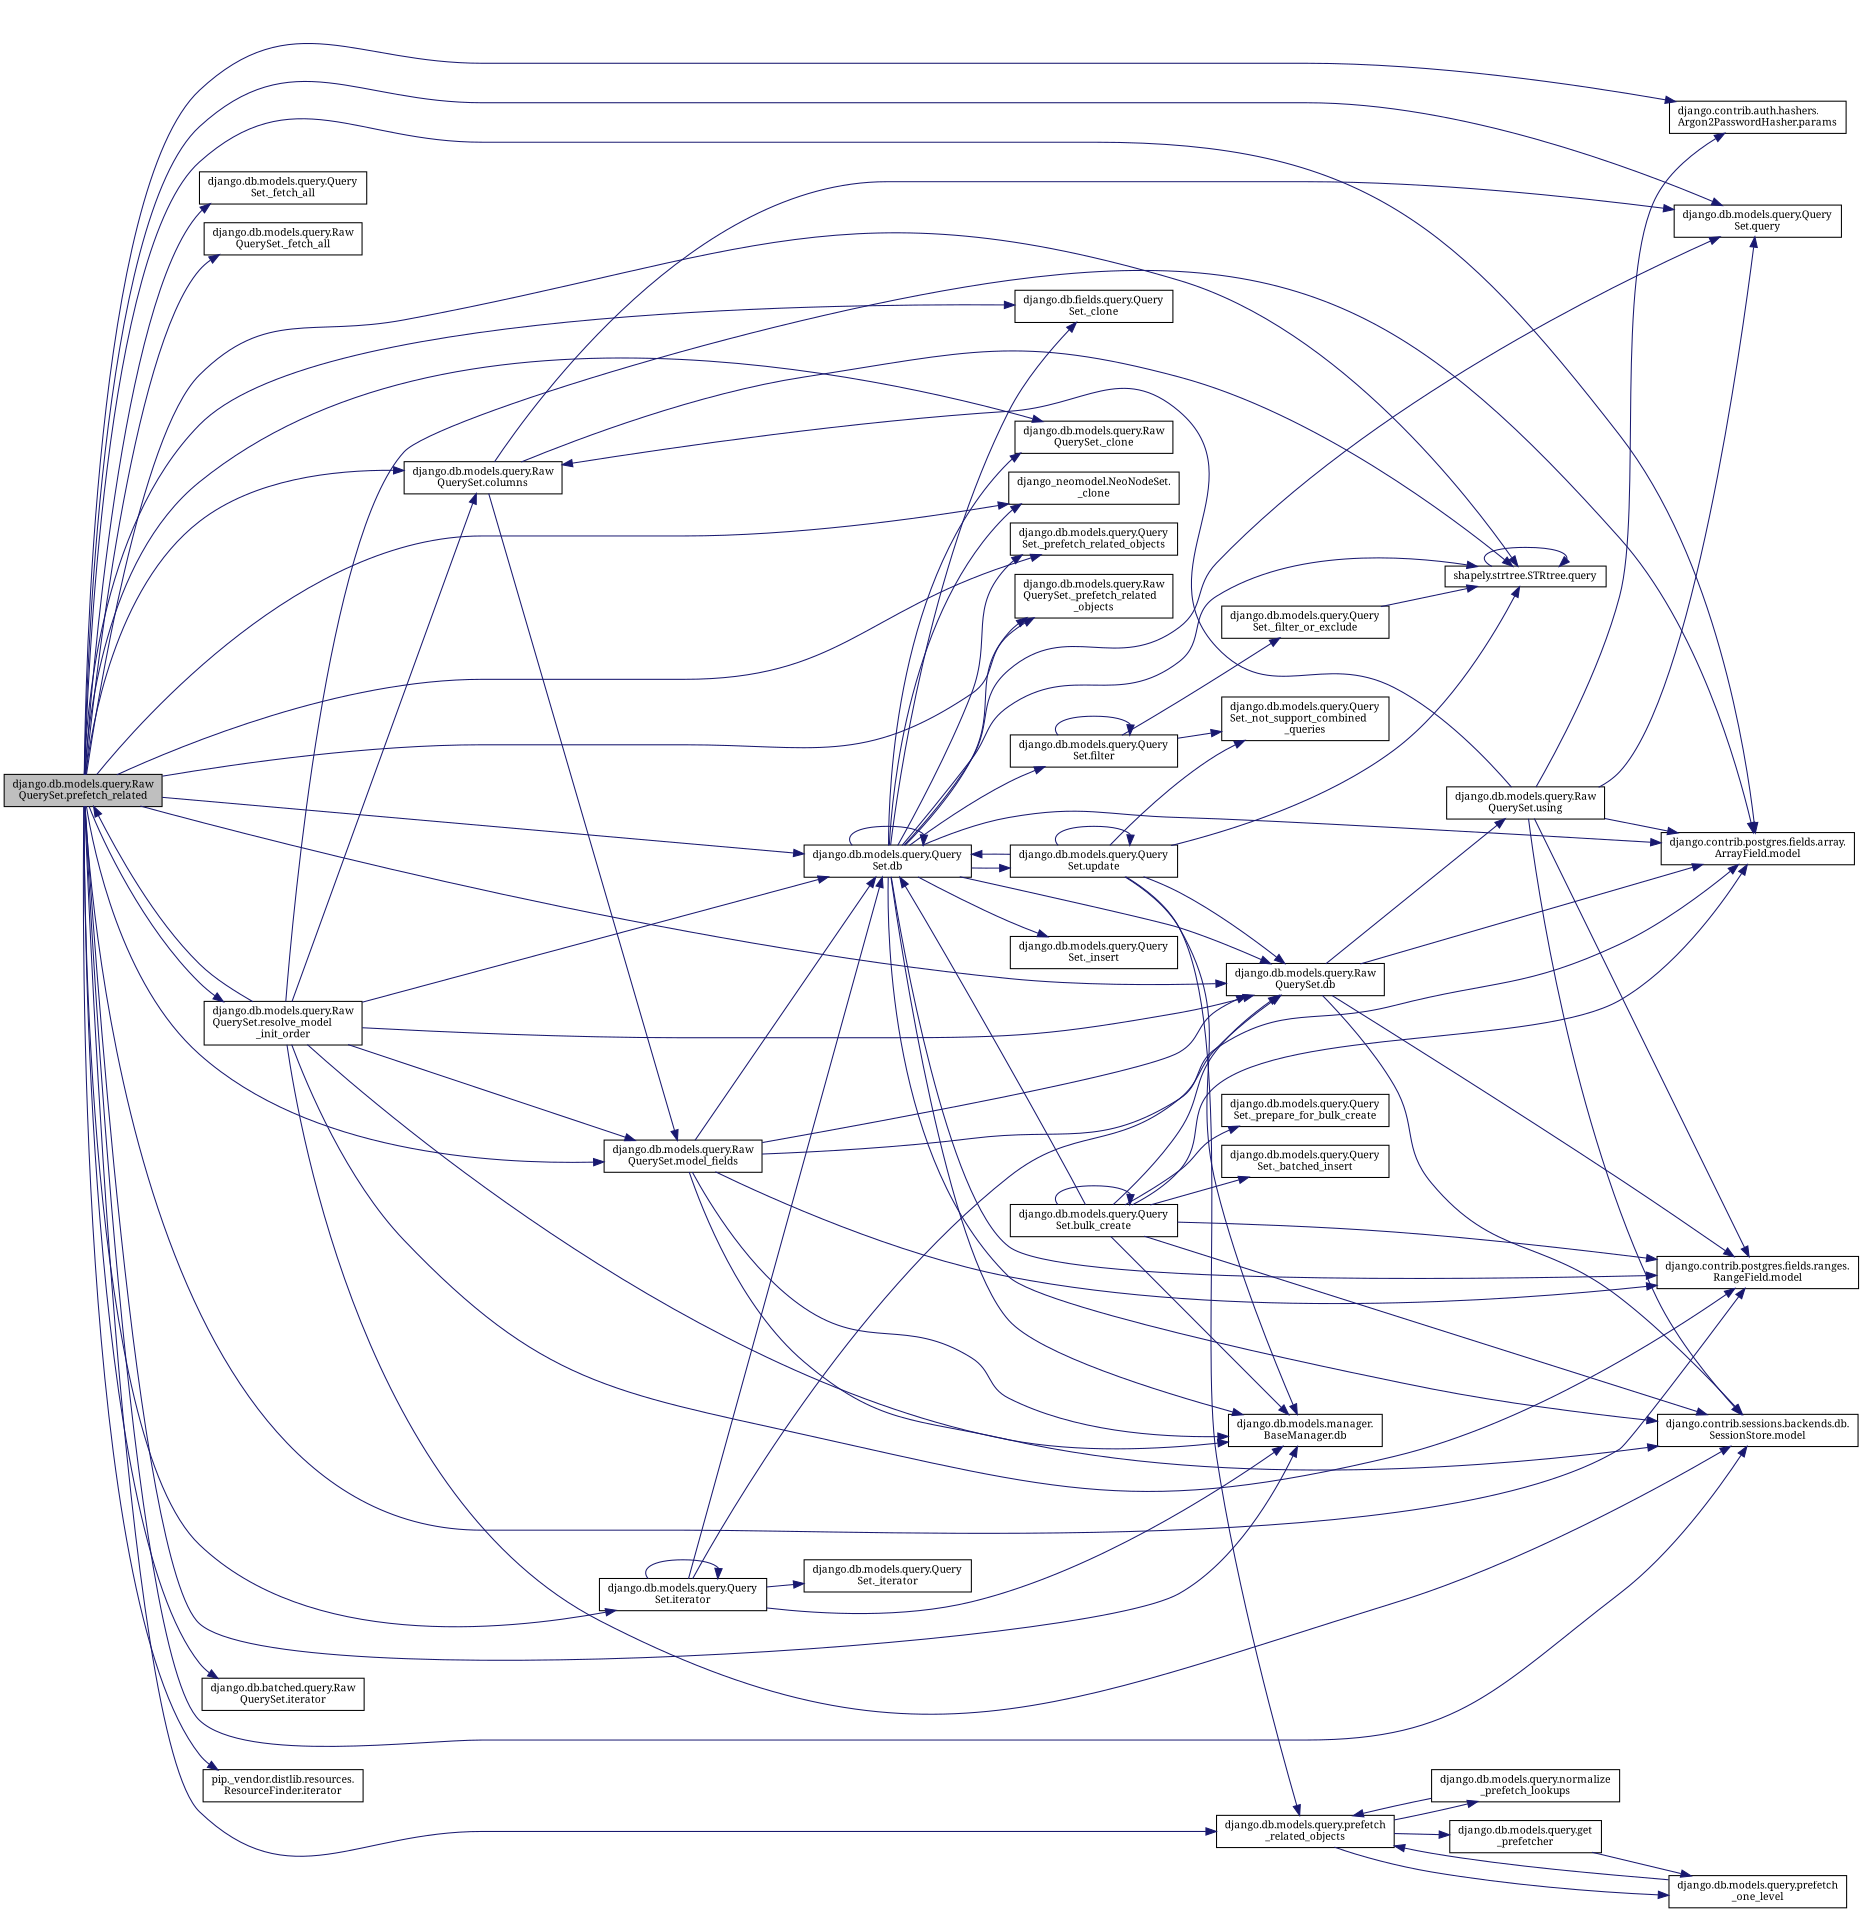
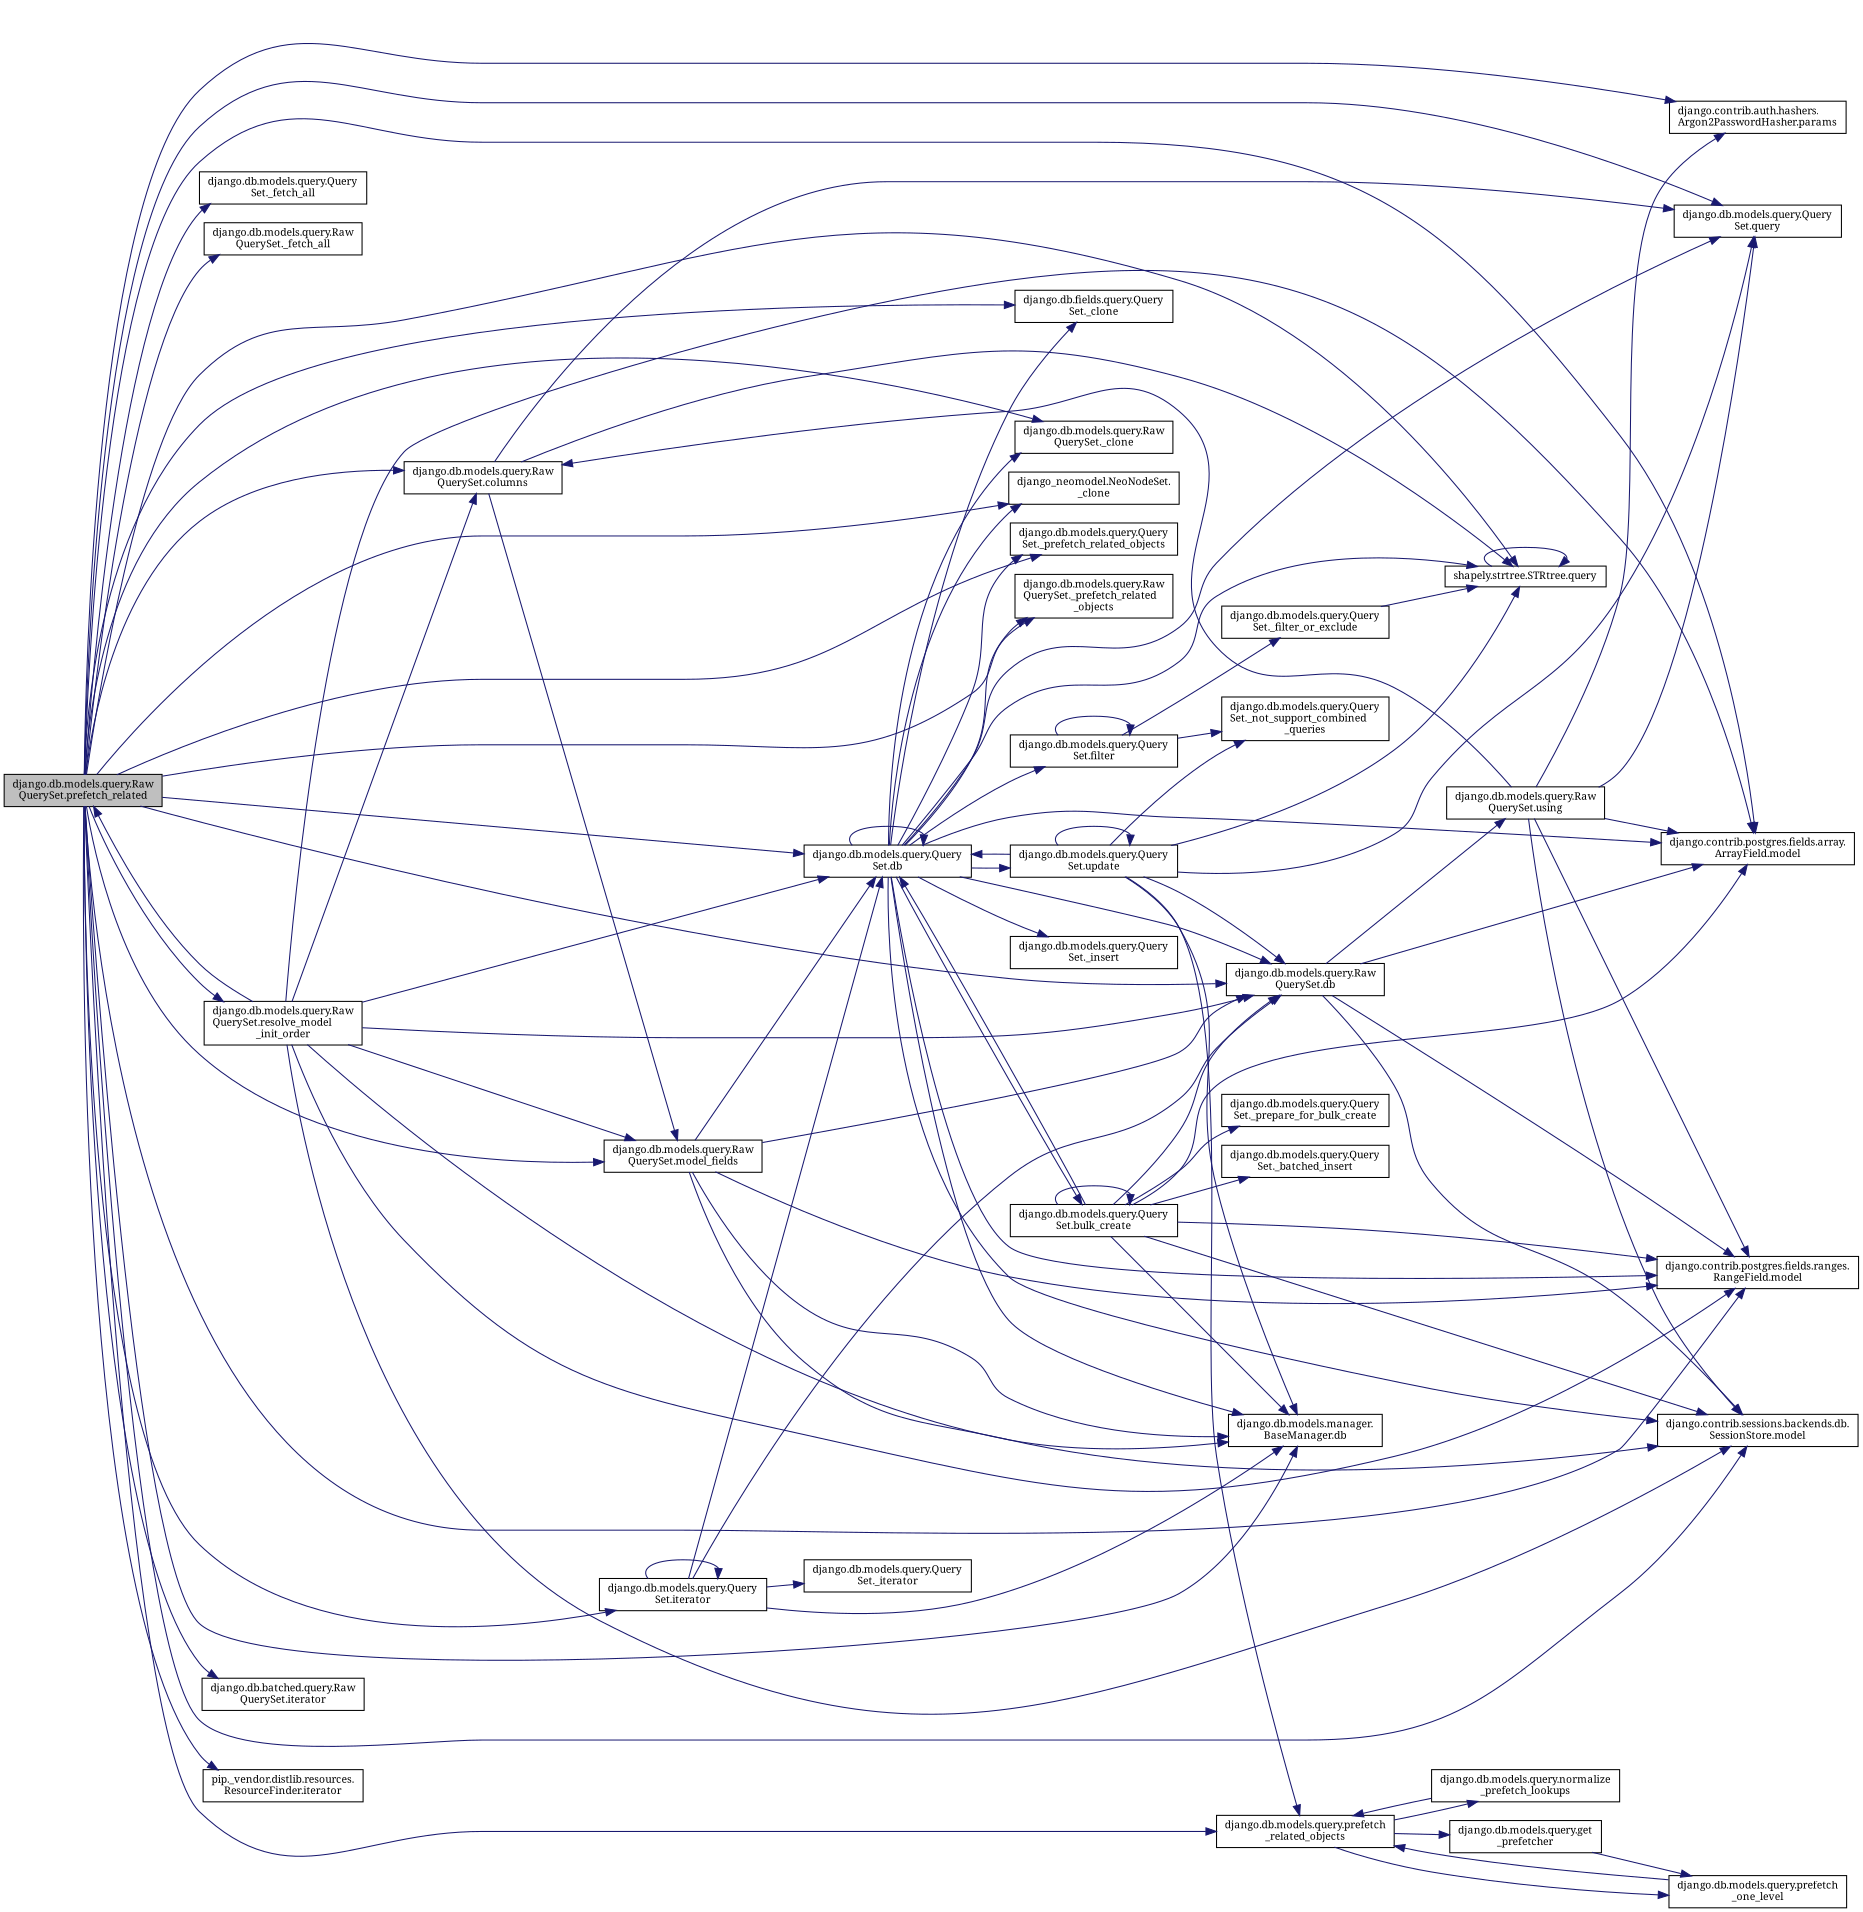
edge "django.db.models.query.Query Set.update" -> "django.db.models.query.Query Set.query": added
edge "django.db.models.query.Query Set.db" -> "django.db.models.query.Query Set.bulk_create": added
edge "django.db.models.query.Raw QuerySet.model_fields" -> "django.contrib.postgres.fields.array. ArrayField.model": removed
